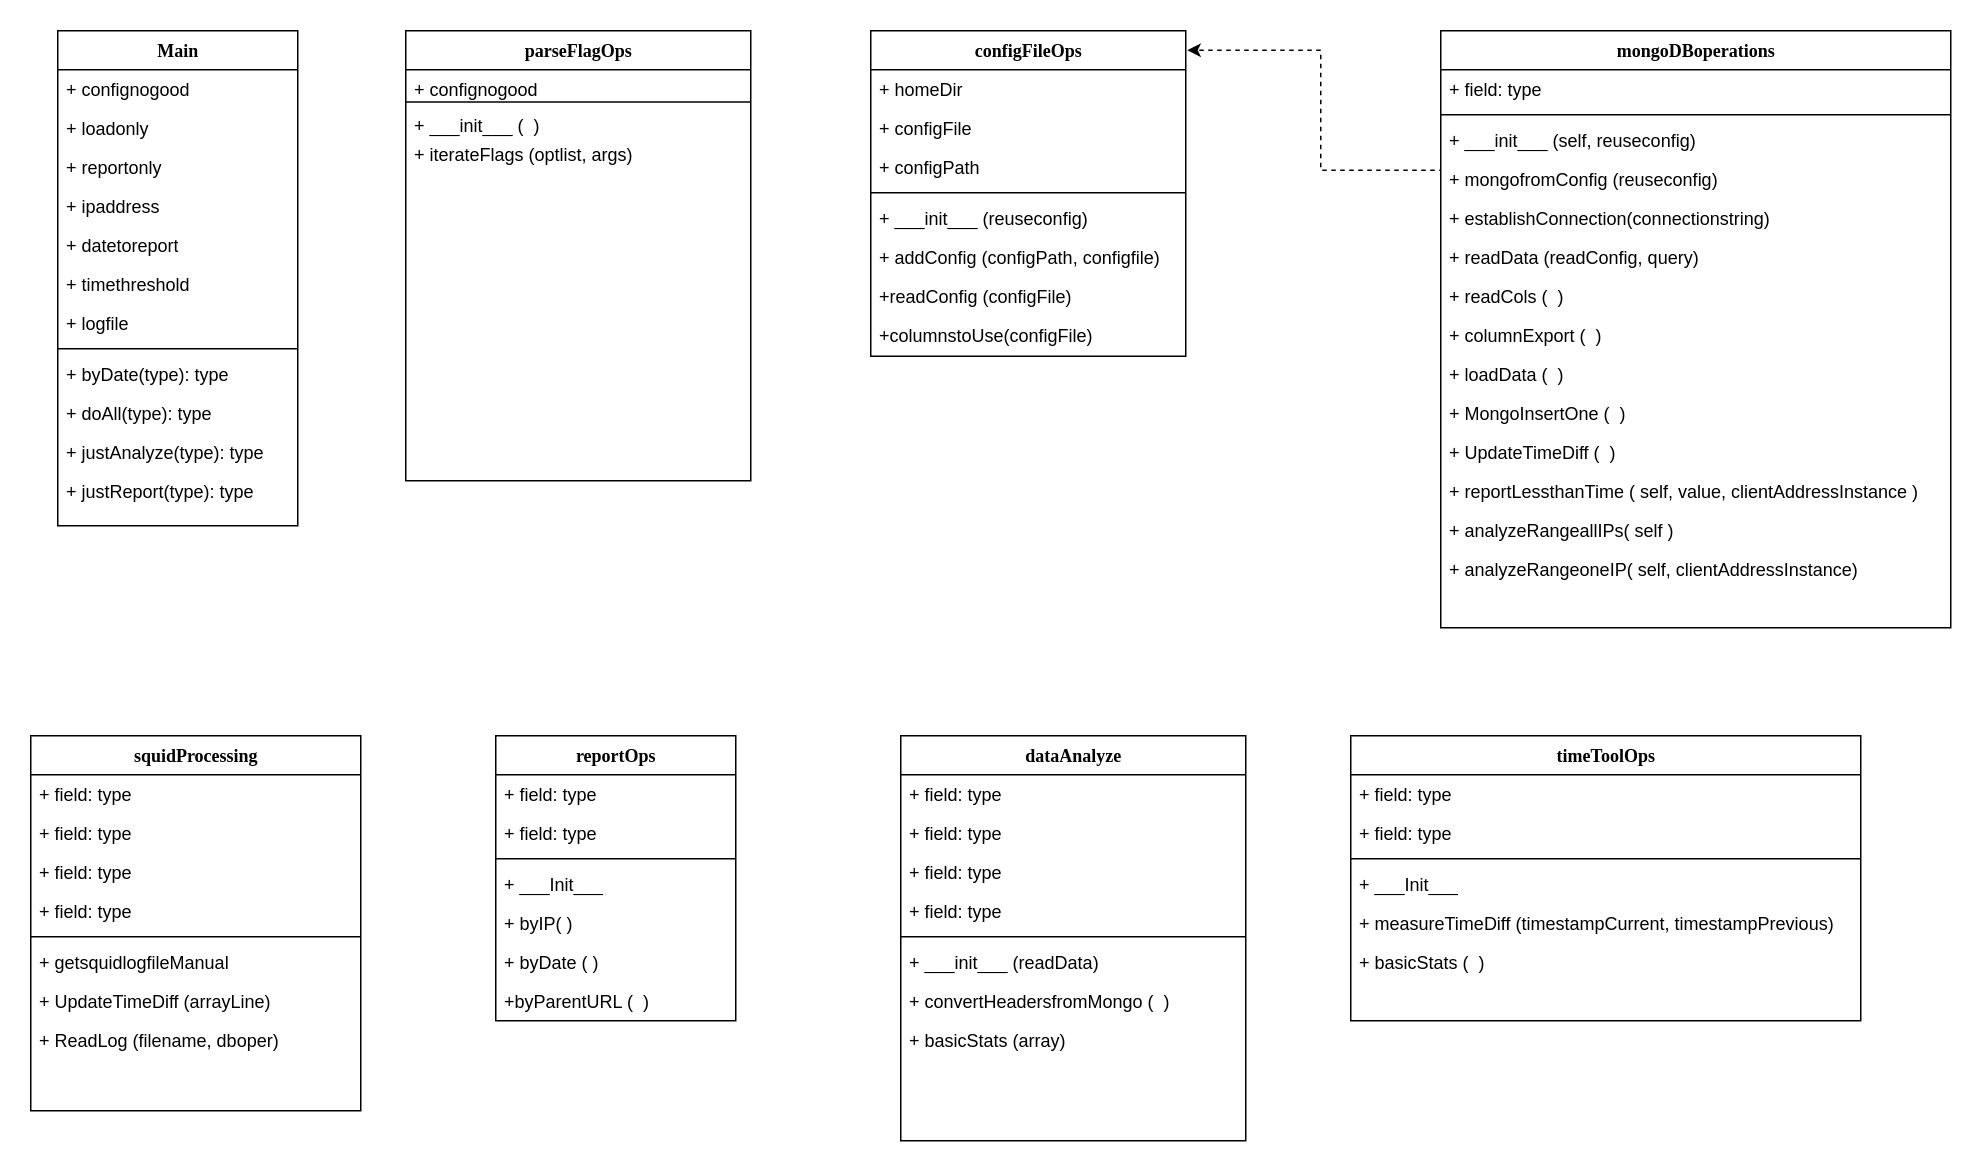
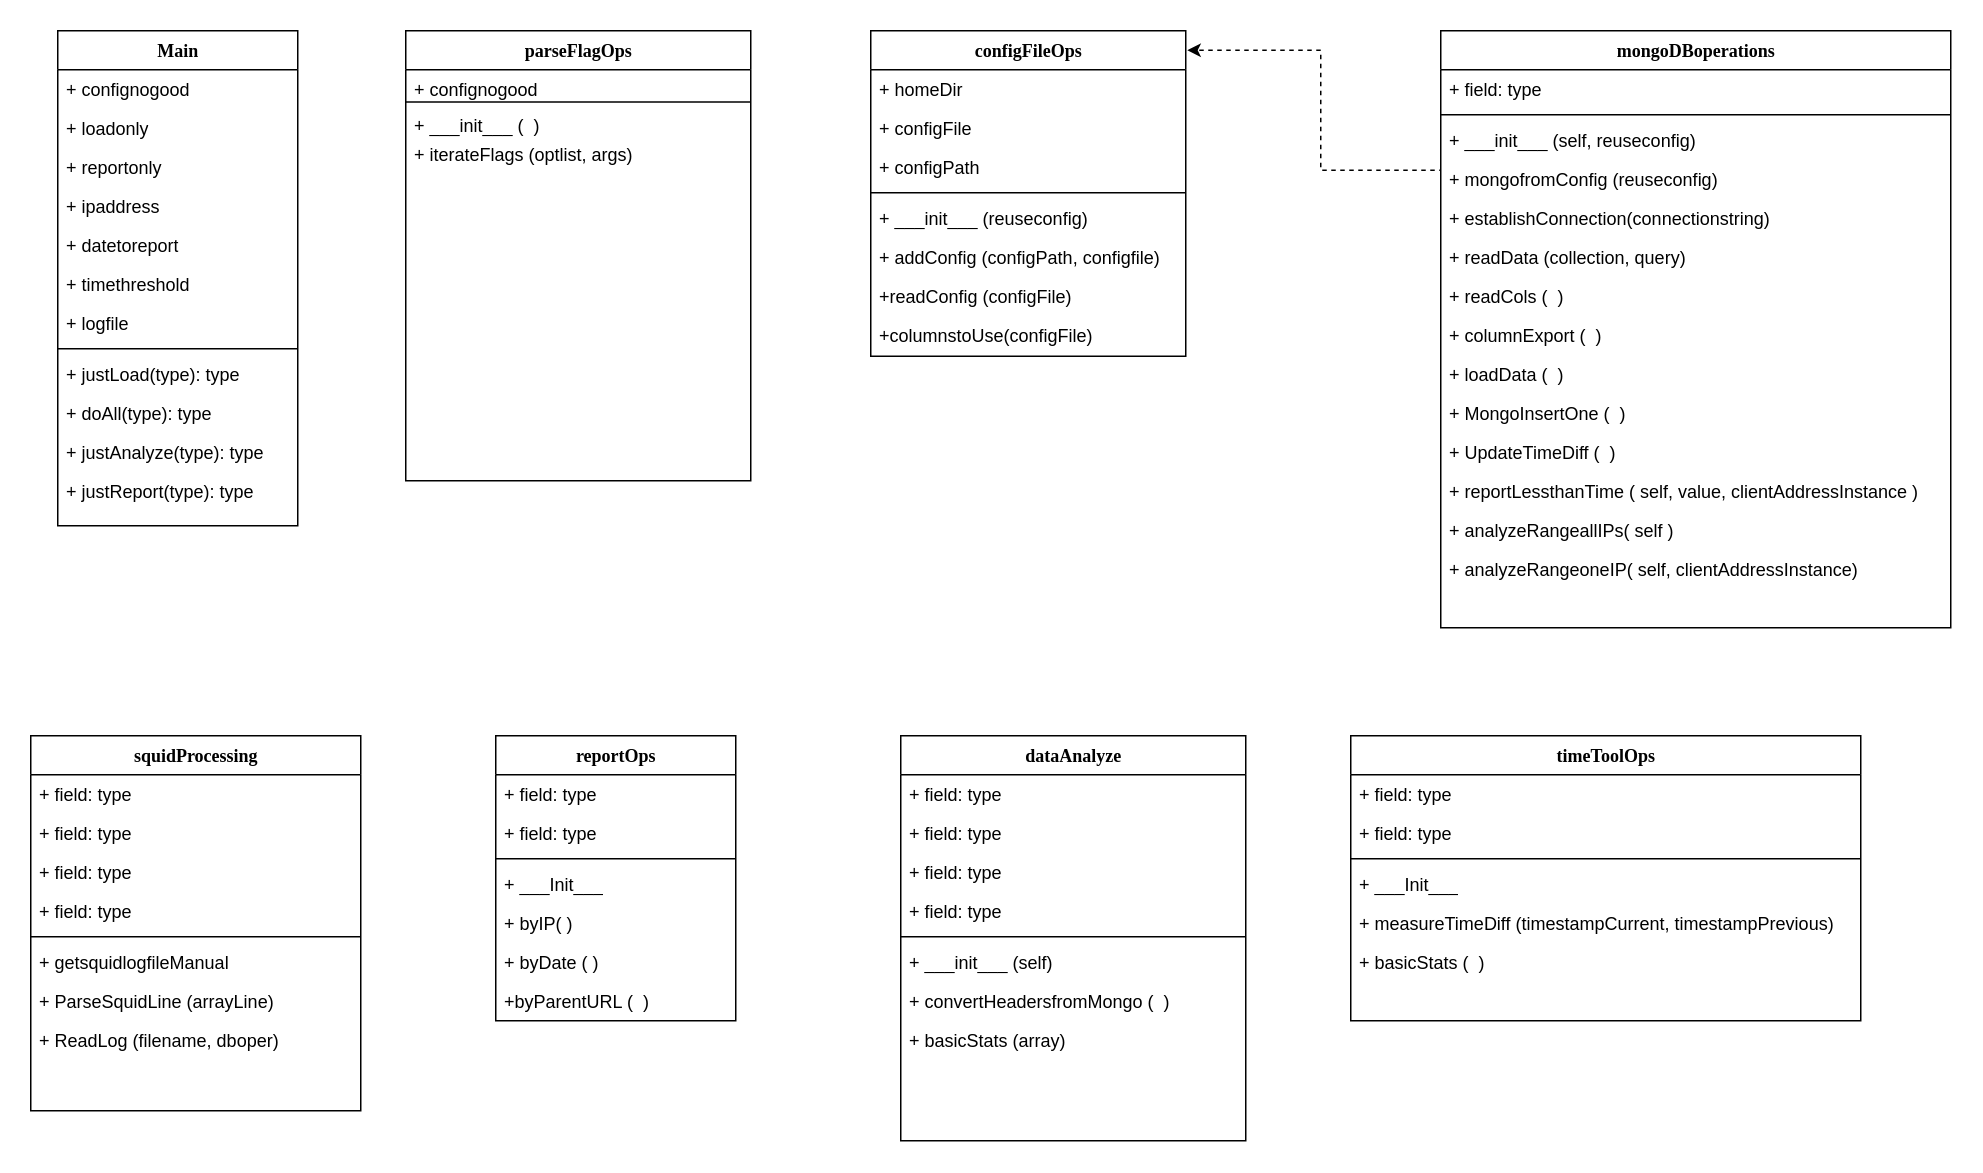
node "+ readData (readConfig, query)": label "+ readData (readConfig, query)" -> "+ readData (collection, query)"
node "+ byDate(type): type": label "+ byDate(type): type" -> "+ justLoad(type): type"
node "+ ___init___ (readData)": label "+ ___init___ (readData)" -> "+ ___init___ (self)"
node "+ UpdateTimeDiff (arrayLine)": label "+ UpdateTimeDiff (arrayLine)" -> "+ ParseSquidLine (arrayLine)"
